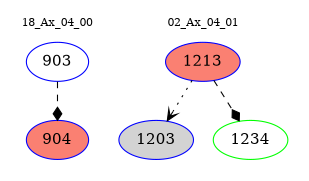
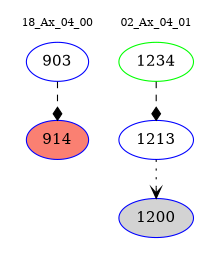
node "1213": fillcolor salmon -> white
edge "1213" -> "1234": reversed
node "904": label "904" -> "914"
node "1203": label "1203" -> "1200"
